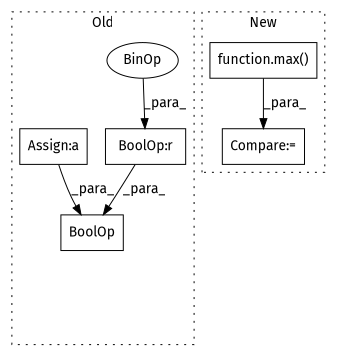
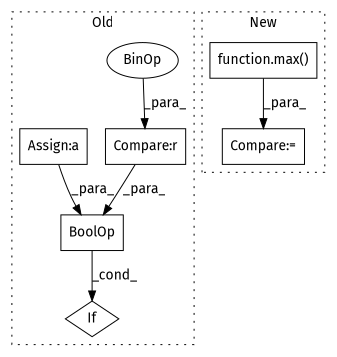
node "BoolOp:r": label "BoolOp:r" -> "Compare:r"
node "If": added
